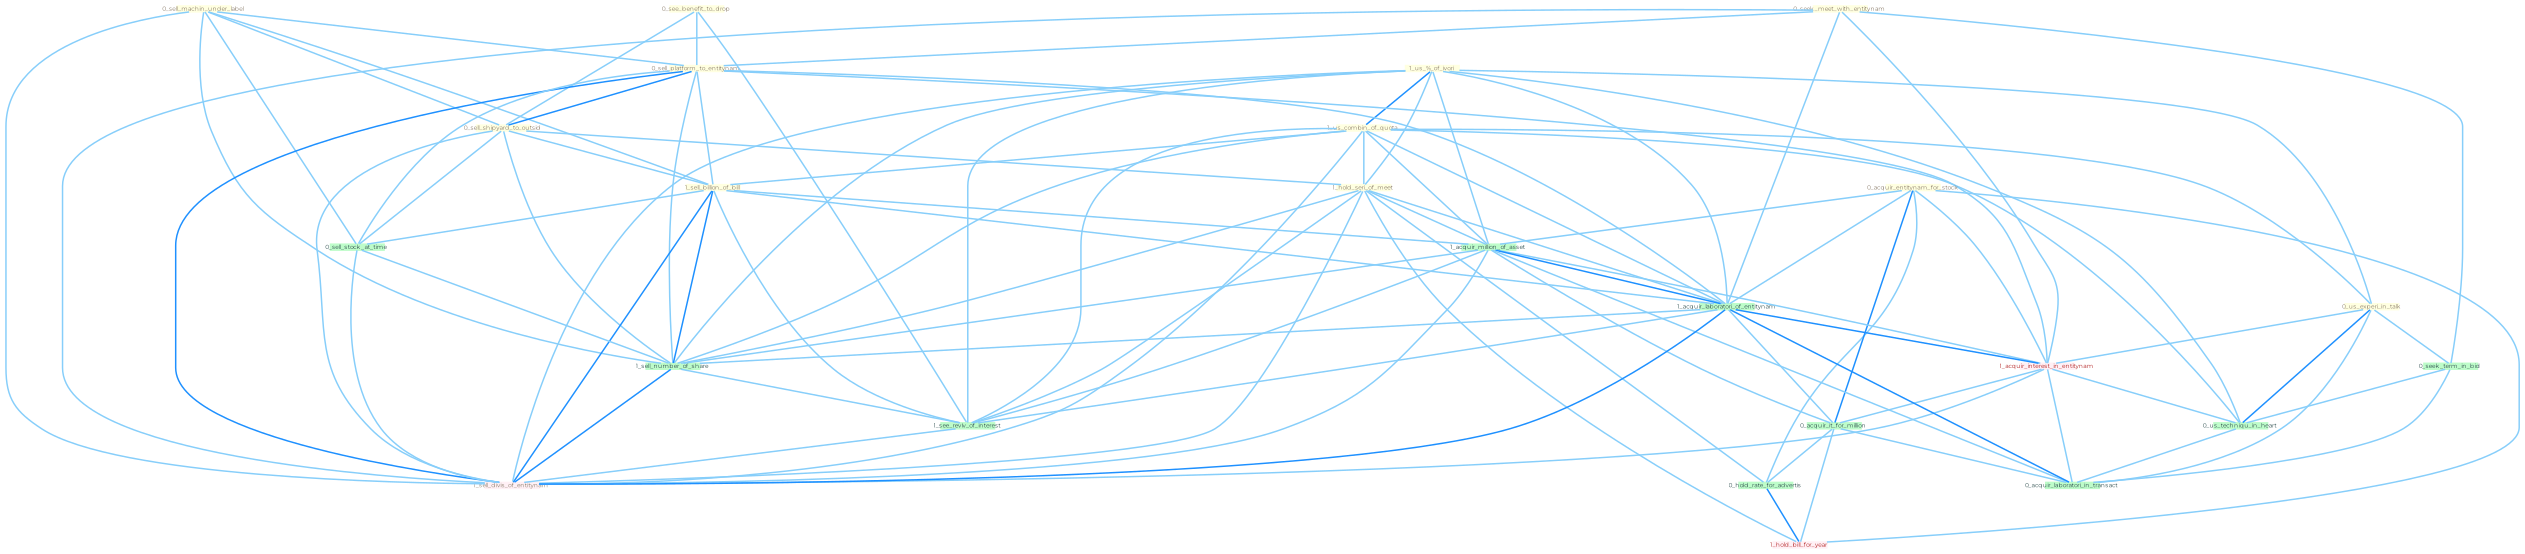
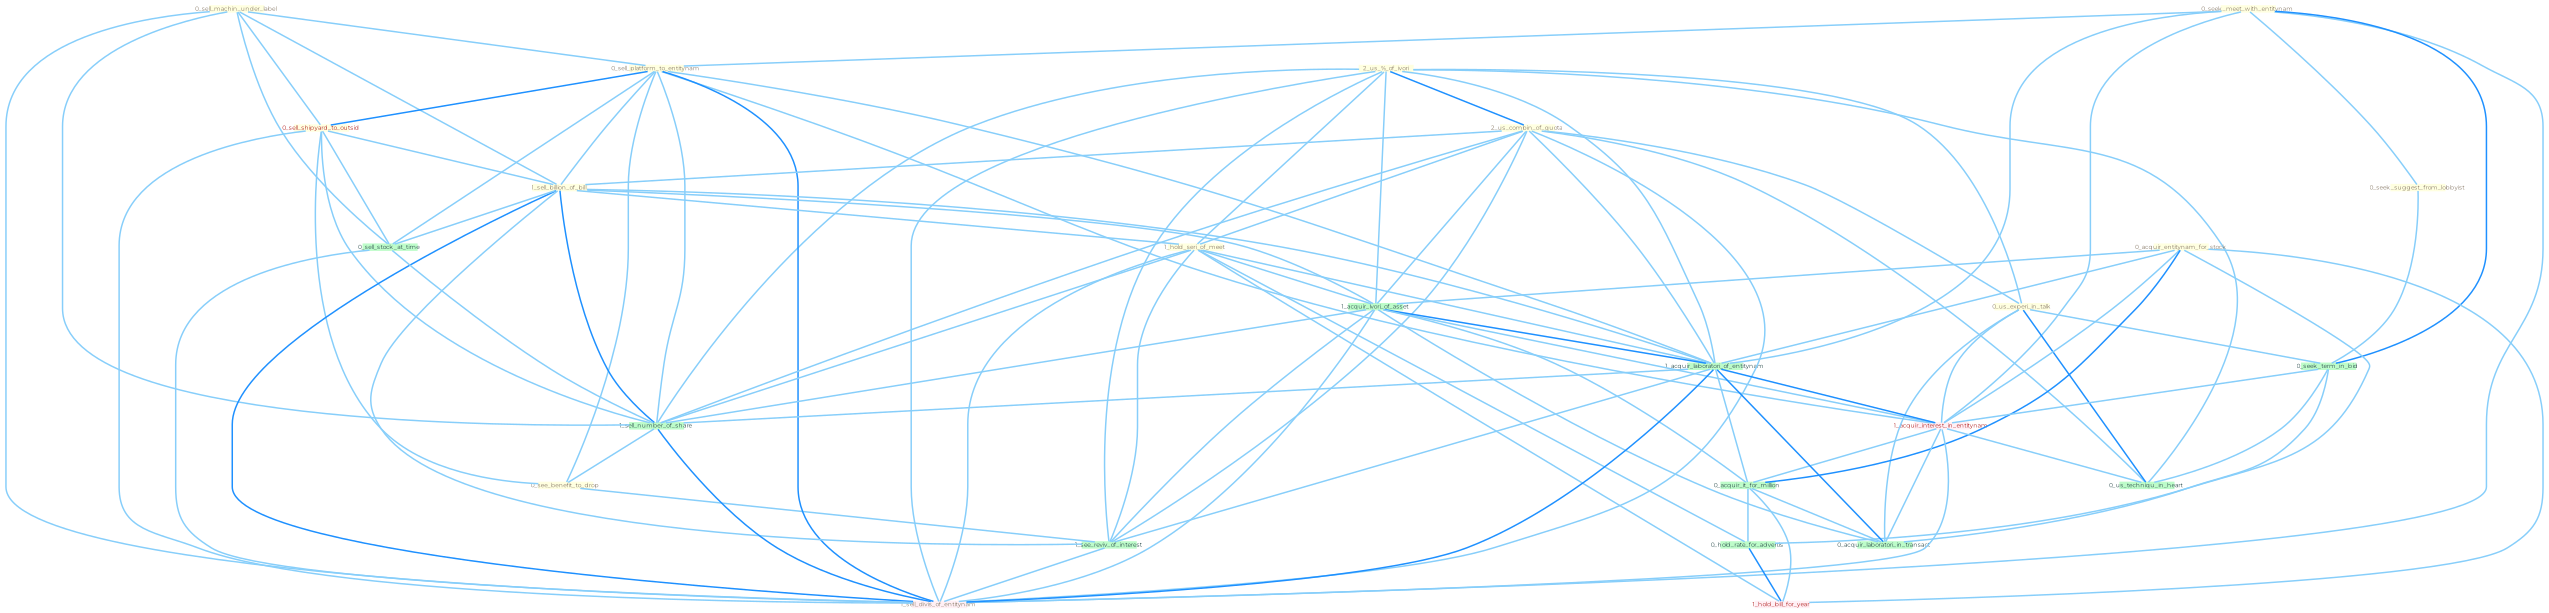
edge "0_seek_meet_with_entitynam" -- "0_seek_term_in_bid": color #87cefa -> #1e90ff
node "1_us_%_of_ivori": label "1_us_%_of_ivori" -> "2_us_%_of_ivori"
node "0_sell_shipyard_to_outsid": fontcolor #8b7d6b -> #b22222
node "1_us_combin_of_quota": label "1_us_combin_of_quota" -> "2_us_combin_of_quota"
edge "0_sell_shipyard_to_outsid" -- "1_hold_seri_of_meet": now "1_sell_billion_of_bill" -- "1_hold_seri_of_meet"
node "0_seek_suggest_from_lobbyist": added
node "1_acquir_million_of_asset": label "1_acquir_million_of_asset" -> "1_acquir_ivori_of_asset"
edge "1_sell_number_of_share" -- "1_see_reviv_of_interest": now "1_sell_number_of_share" -- "0_see_benefit_to_drop"
edge "0_seek_term_in_bid" -- "1_acquir_interest_in_entitynam": added
edge "0_us_techniqu_in_heart" -- "0_acquir_laboratori_in_transact": removed
